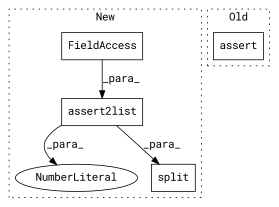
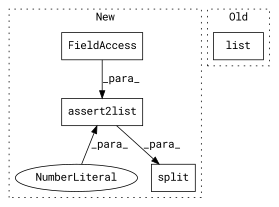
node "assert": label "assert" -> "list"
edge "assert2list" -> "NumberLiteral": reversed
